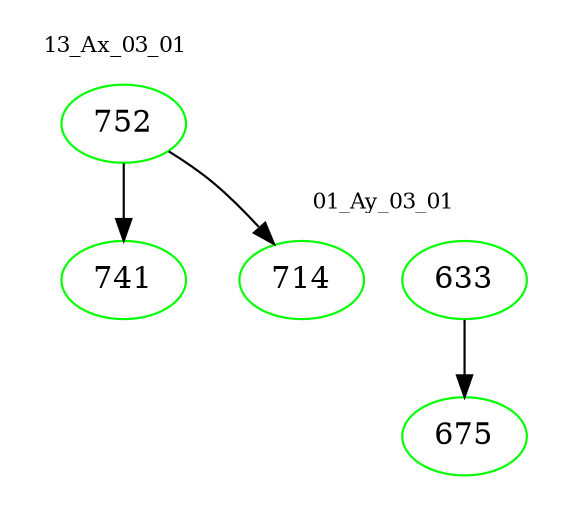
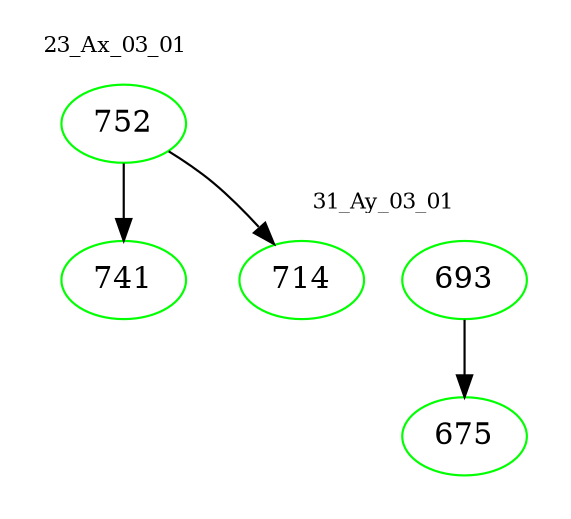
cluster "13_Ax_03_01": label "13_Ax_03_01" -> "23_Ax_03_01"
cluster "01_Ay_03_01": label "01_Ay_03_01" -> "31_Ay_03_01"
node "633": label "633" -> "693"
